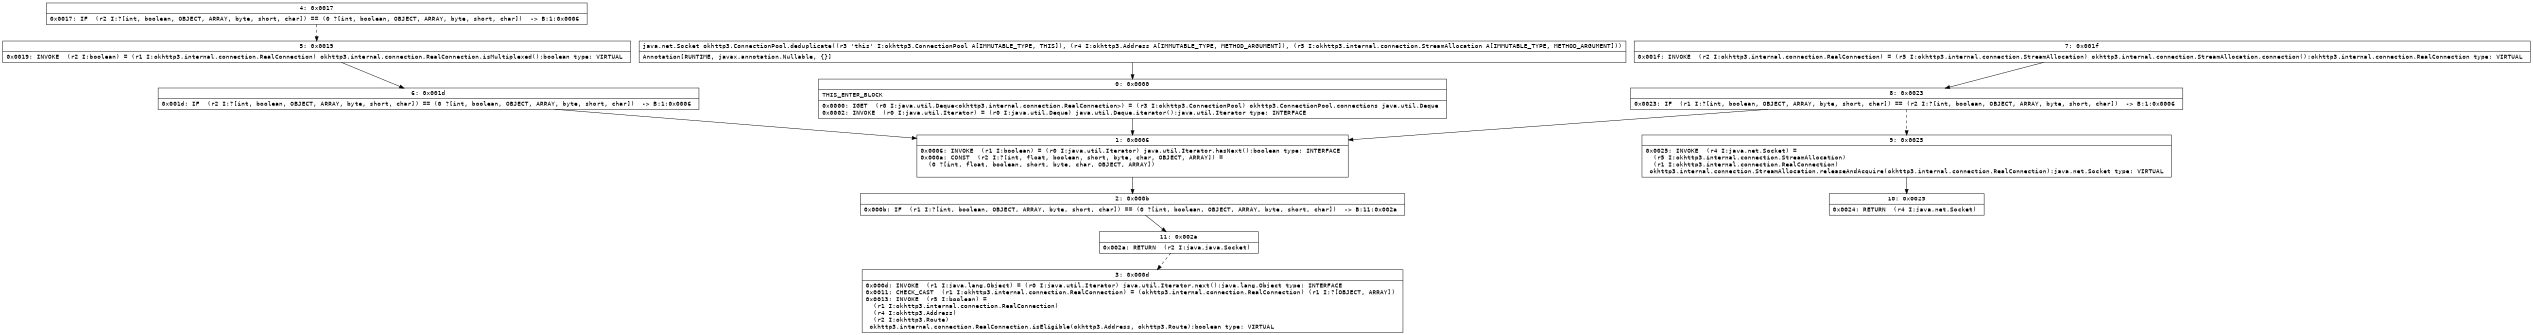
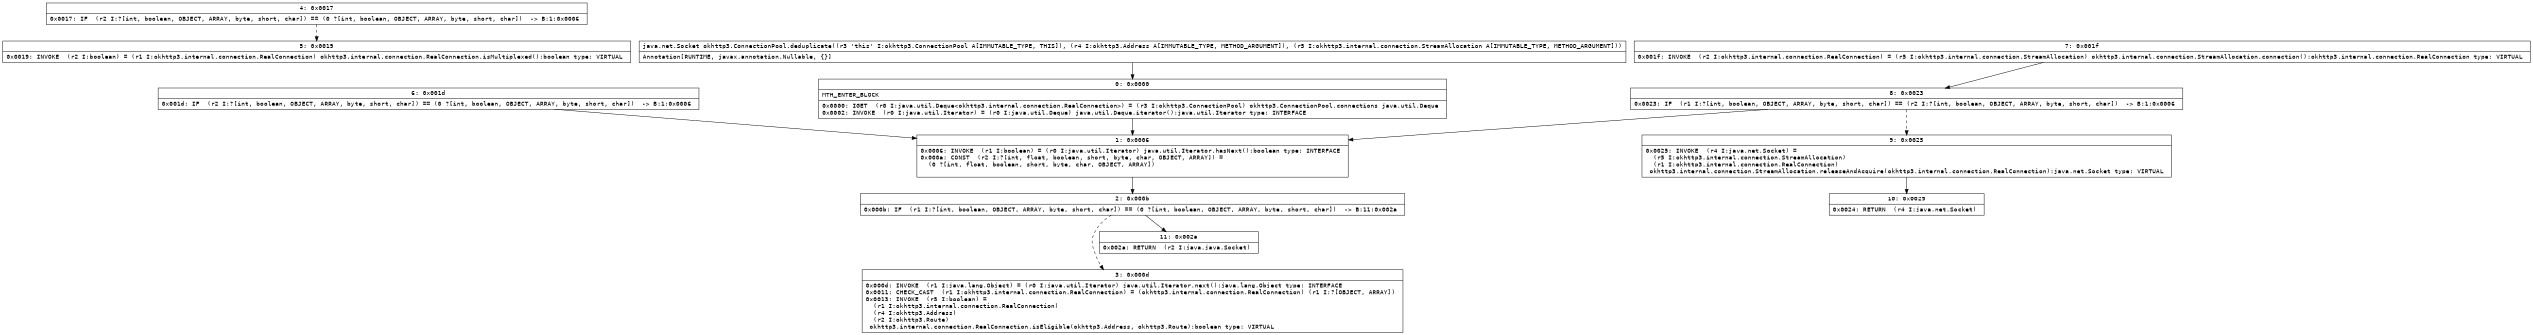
edge "5: 0x0019" -> "6: 0x001d": removed
node "0: 0x0000": text "THIS_ENTER_BLOCK" -> "MTH_ENTER_BLOCK"
edge "11: 0x002a" -> "3: 0x000d": now "2: 0x000b" -> "3: 0x000d"
